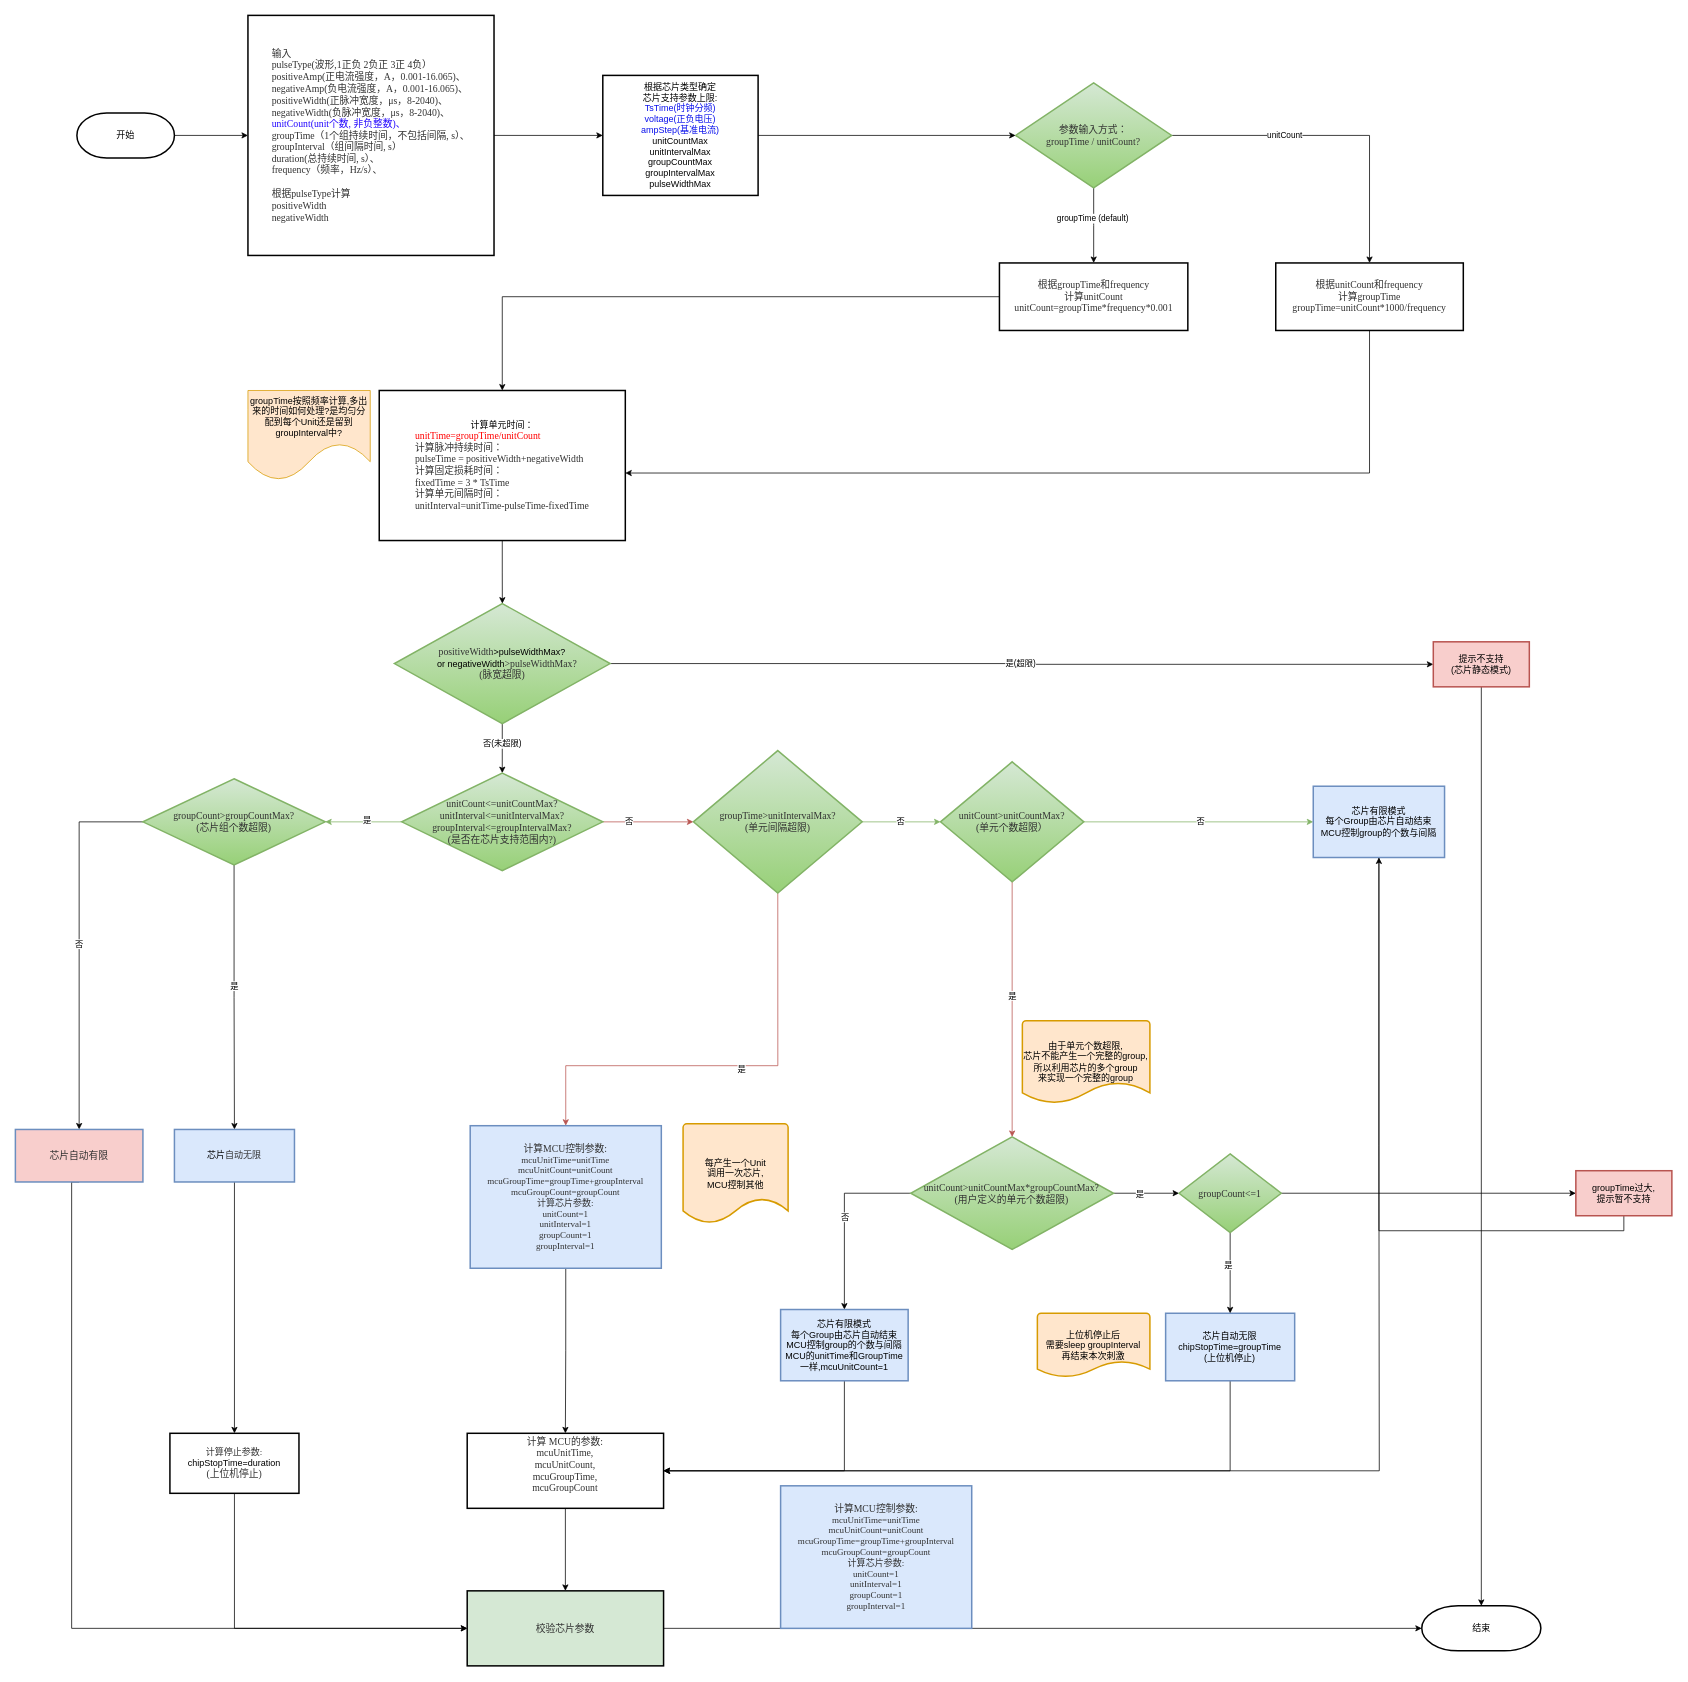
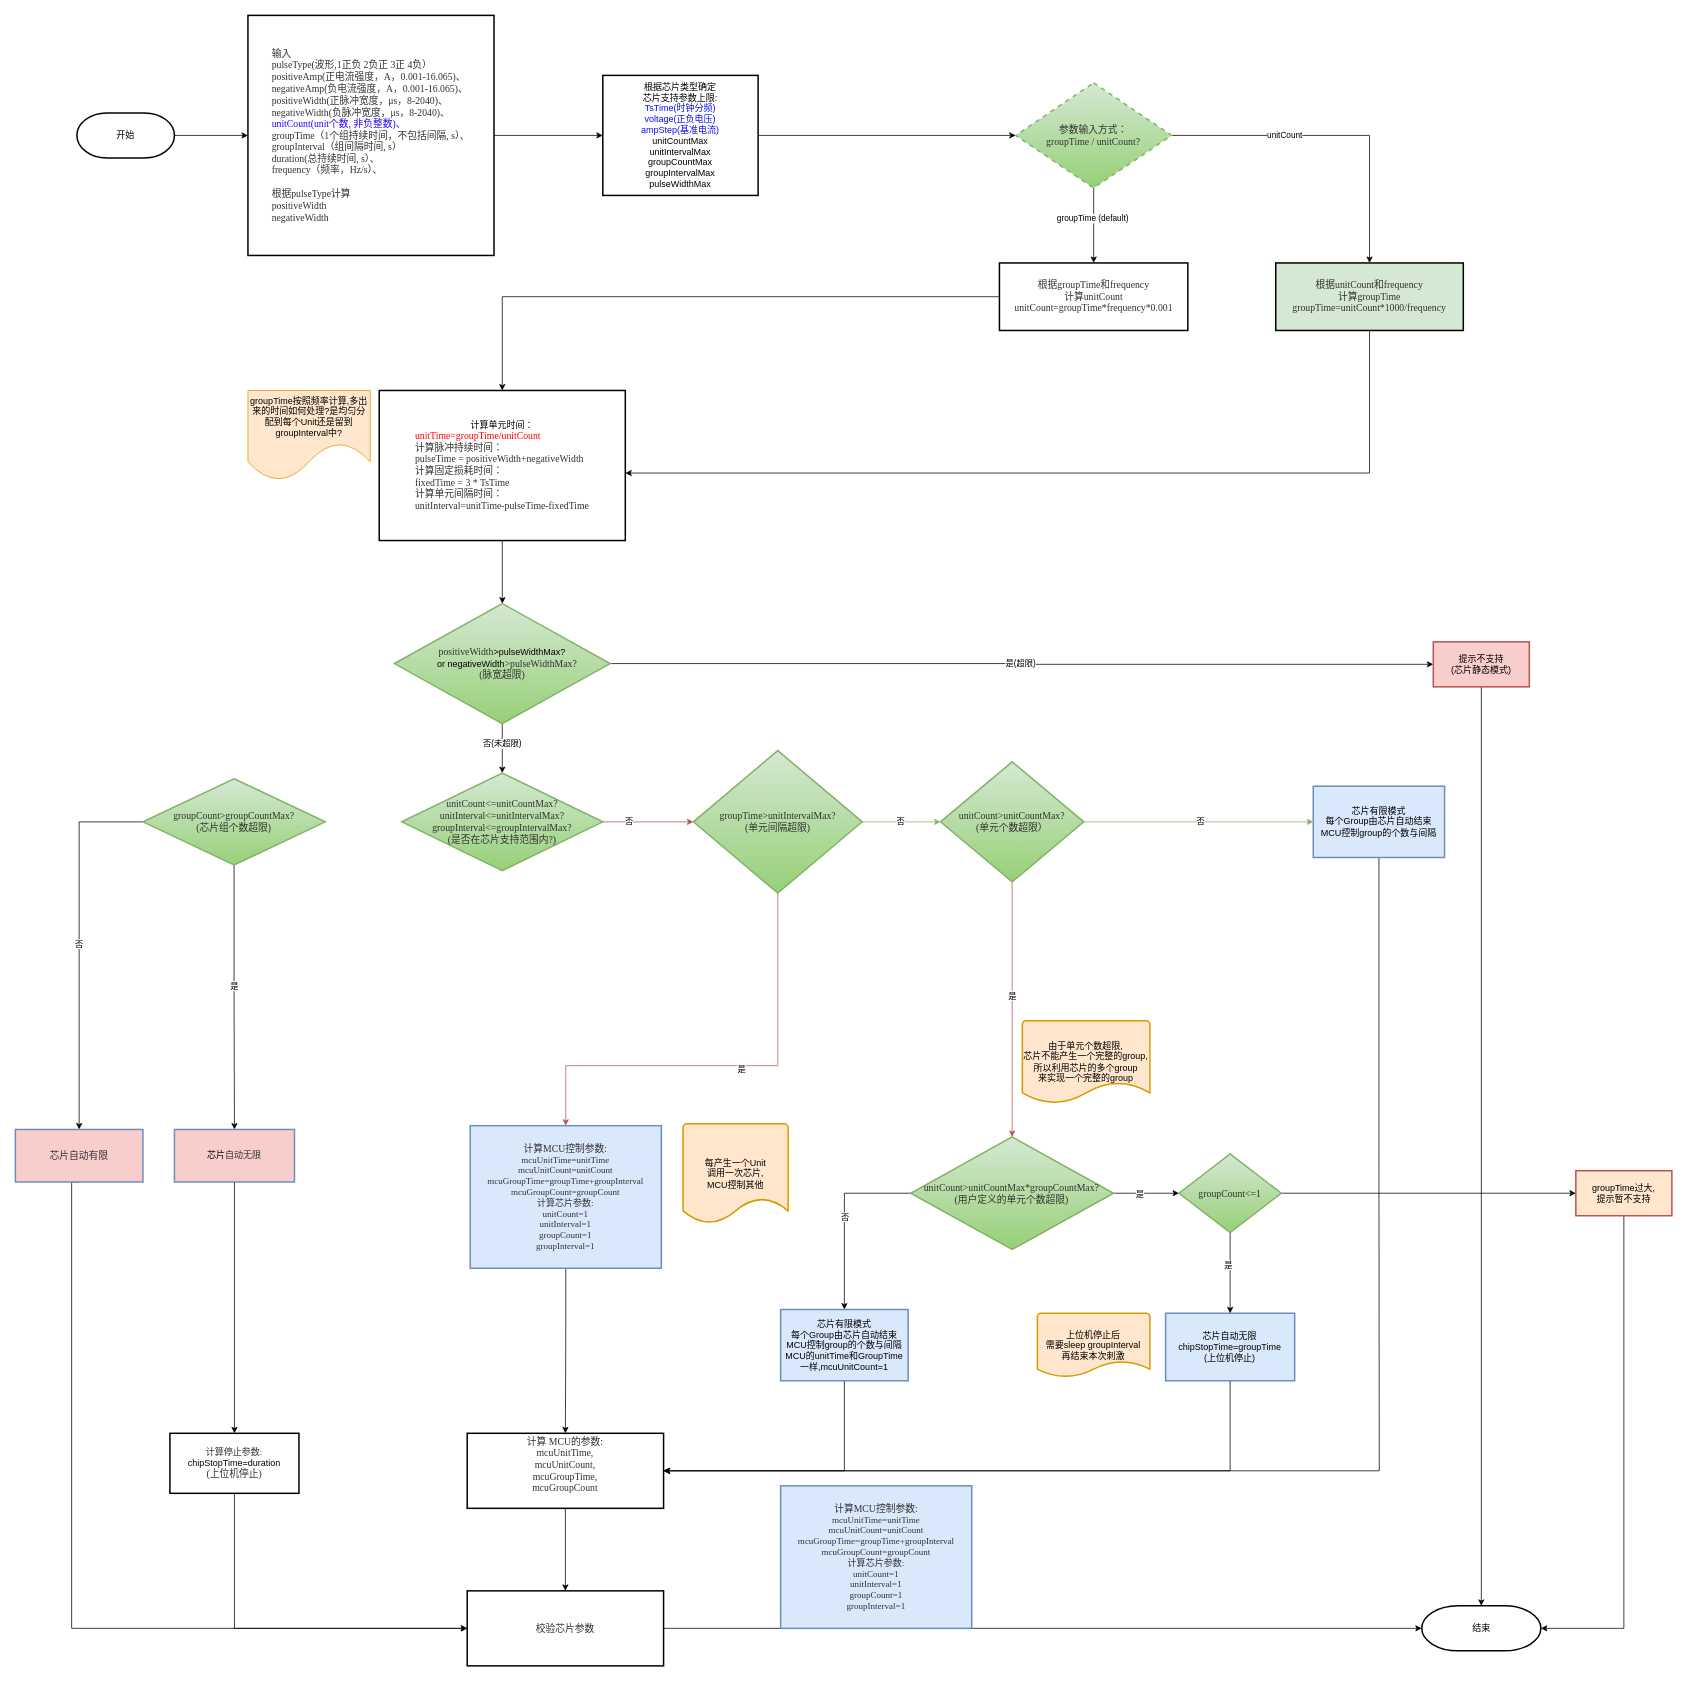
node "参数输入方式： groupTime / unitCount?": style solid -> dashed
node "根据unitCount和frequency 计算groupTime groupTime=unitCount*1000/frequency": fillcolor #ffffff -> #d5e8d4
edge "unitCount<=unitCountMax? unitInterval<=unitIntervalMax? groupInterval<=groupIntervalMax? (是否在芯片支持范围内?)" -> "groupCount>groupCountMax? (芯片组个数超限)": removed, label "是"
node "芯片自动无限": fillcolor #dae8fc -> #f8cecc
node "groupTime过大, 提示暂不支持": fillcolor #f8cecc -> #ffe6cc
edge "groupTime过大, 提示暂不支持" -> "芯片有限模式每个Group由芯片自动结束MCU控制group的个数与间隔": now "groupTime过大, 提示暂不支持" -> "结束"
node "校验芯片参数": fillcolor #d5e8d4 -> #ffffff
